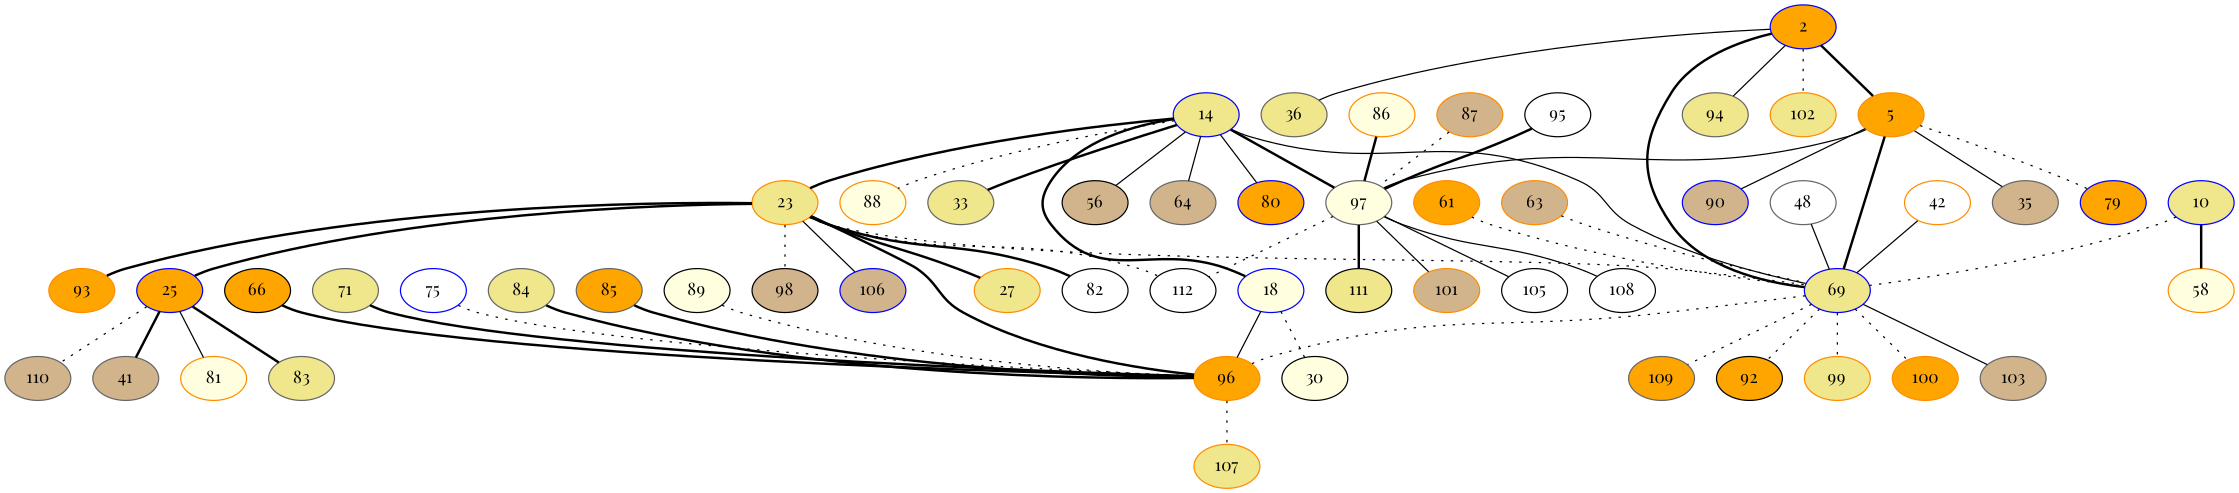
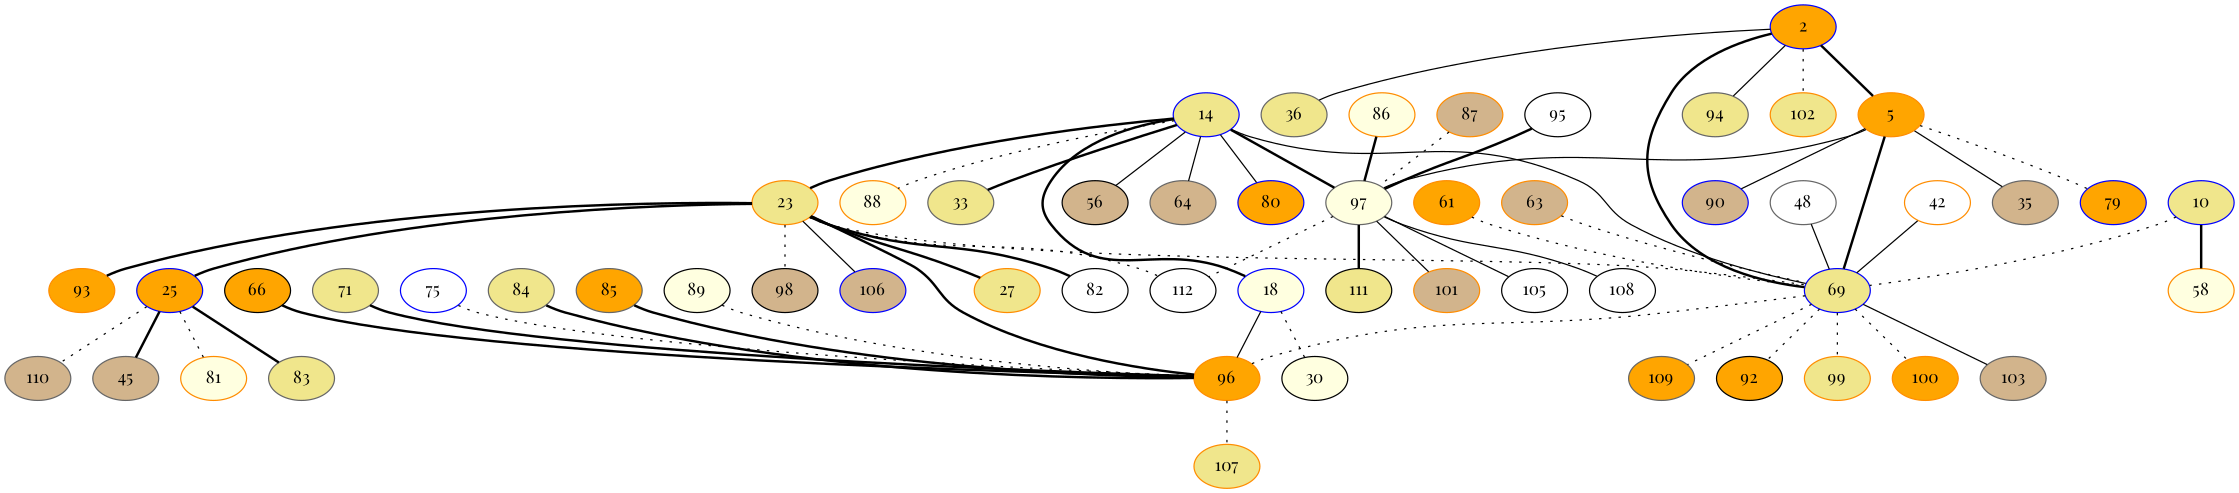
edge "25" -- "81": style solid -> dotted
node "41": label "41" -> "45"
